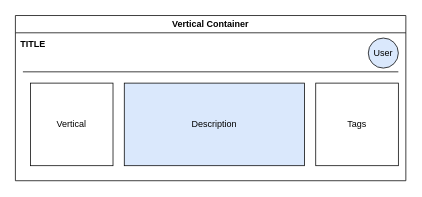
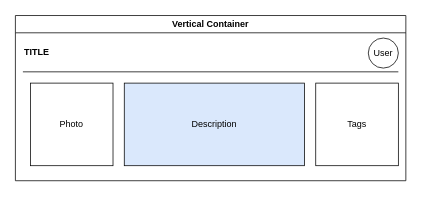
node "TITLE": moved (173, 42) -> (177, 49)
node "User": fillcolor #dae8fc -> #ffffff
node "Vertical": label "Vertical" -> "Photo"
